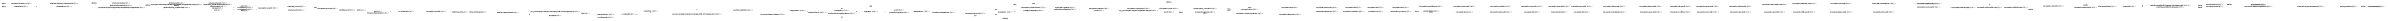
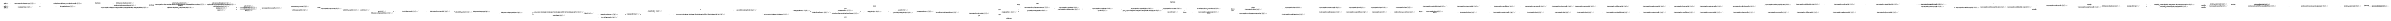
node "prepare['1', '0', '0']": added
